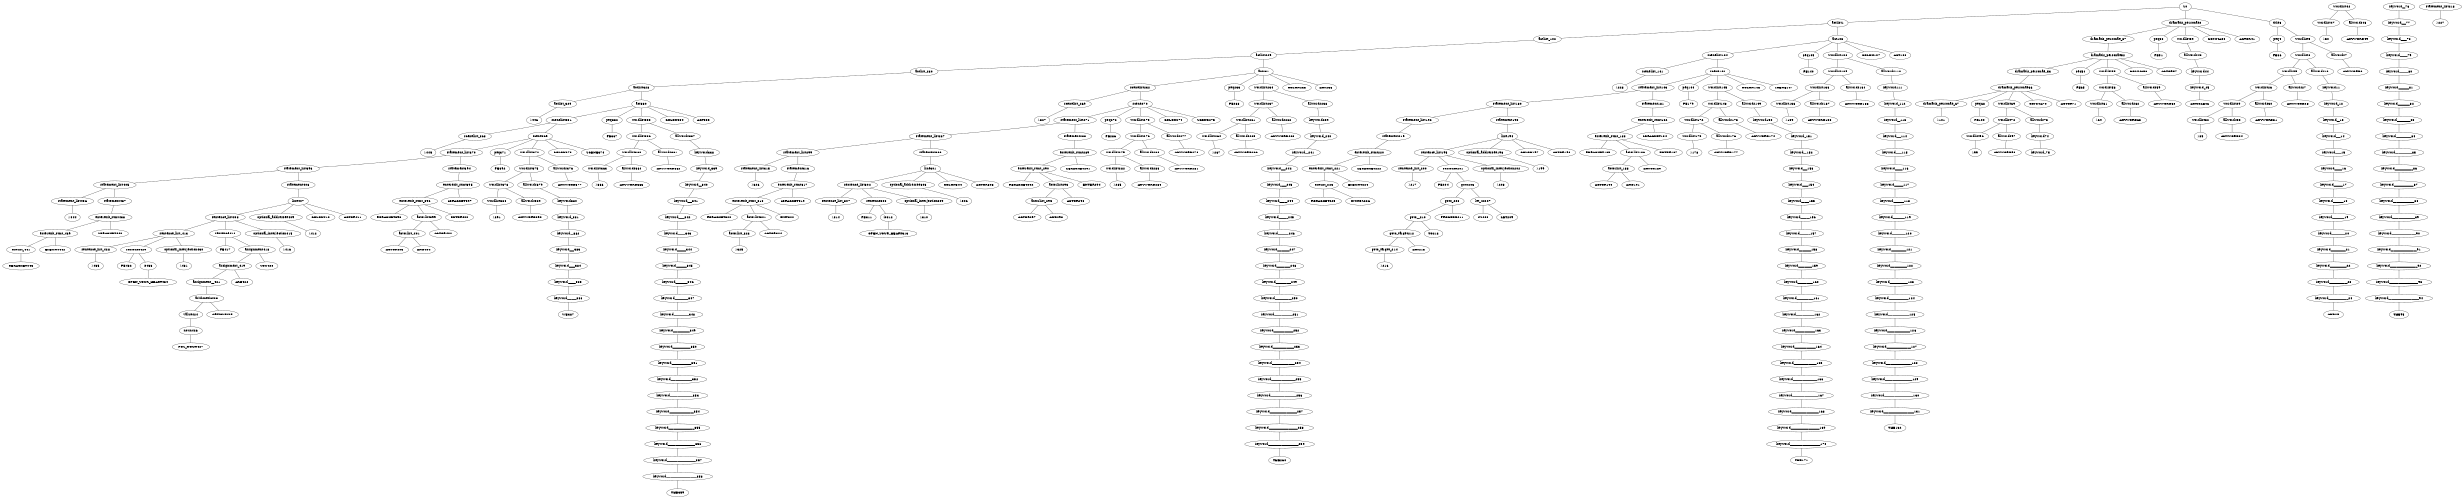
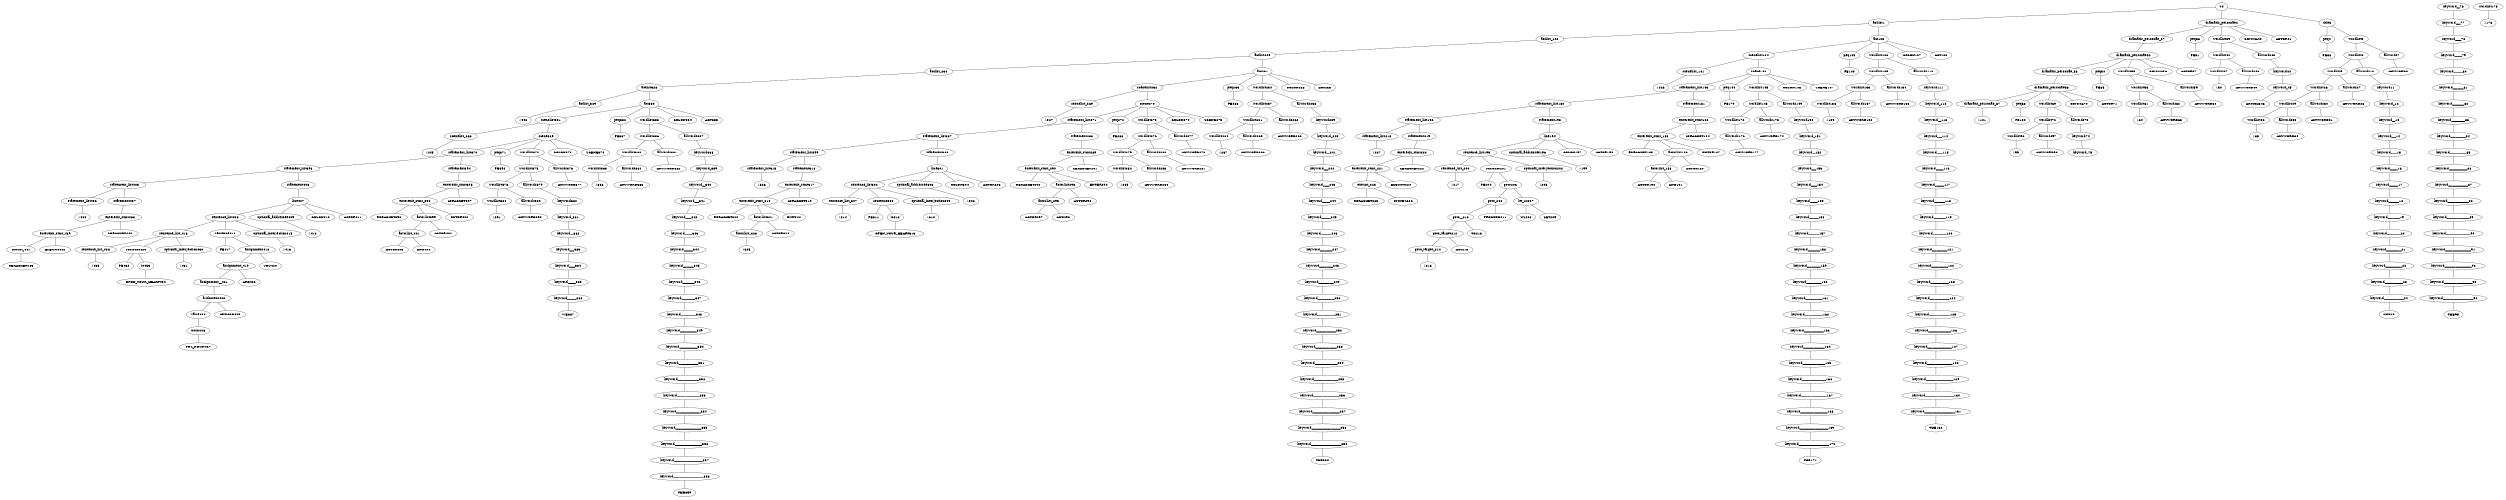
edge "wordlist39" -- "wordlist42": added
edge "statement_list192" -- "statement_list218": added
edge "wordlist172" -- "wordlist175": removed
